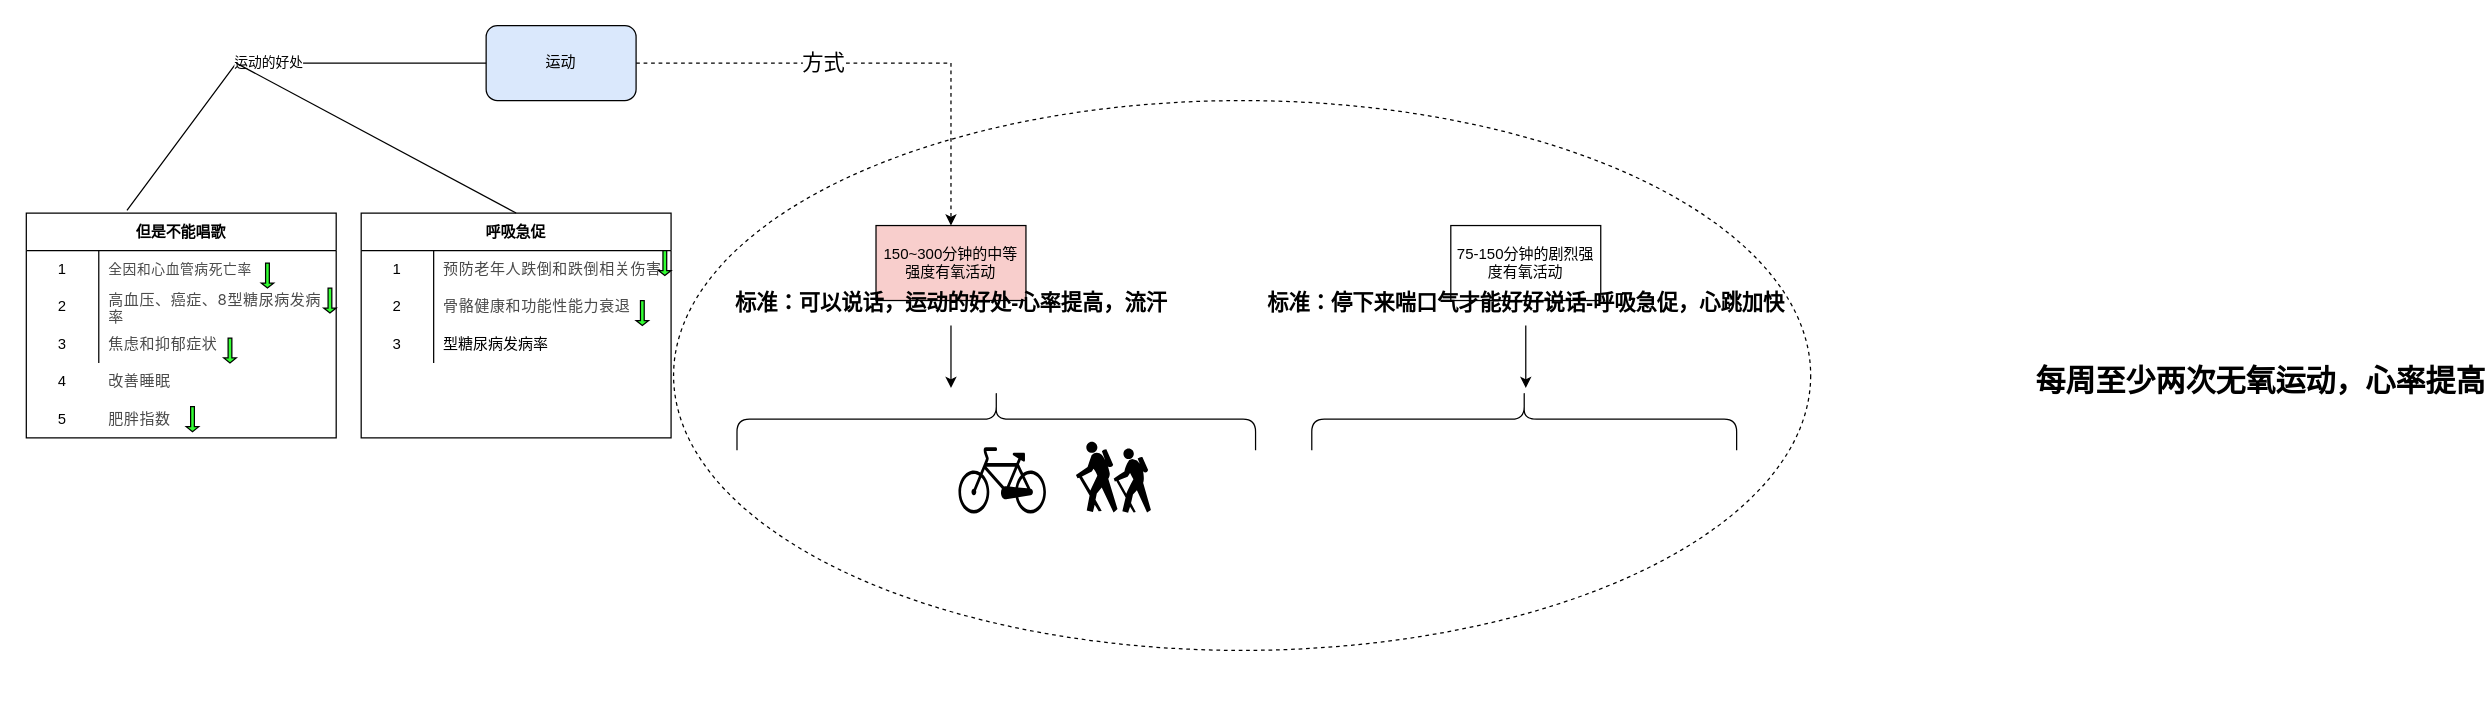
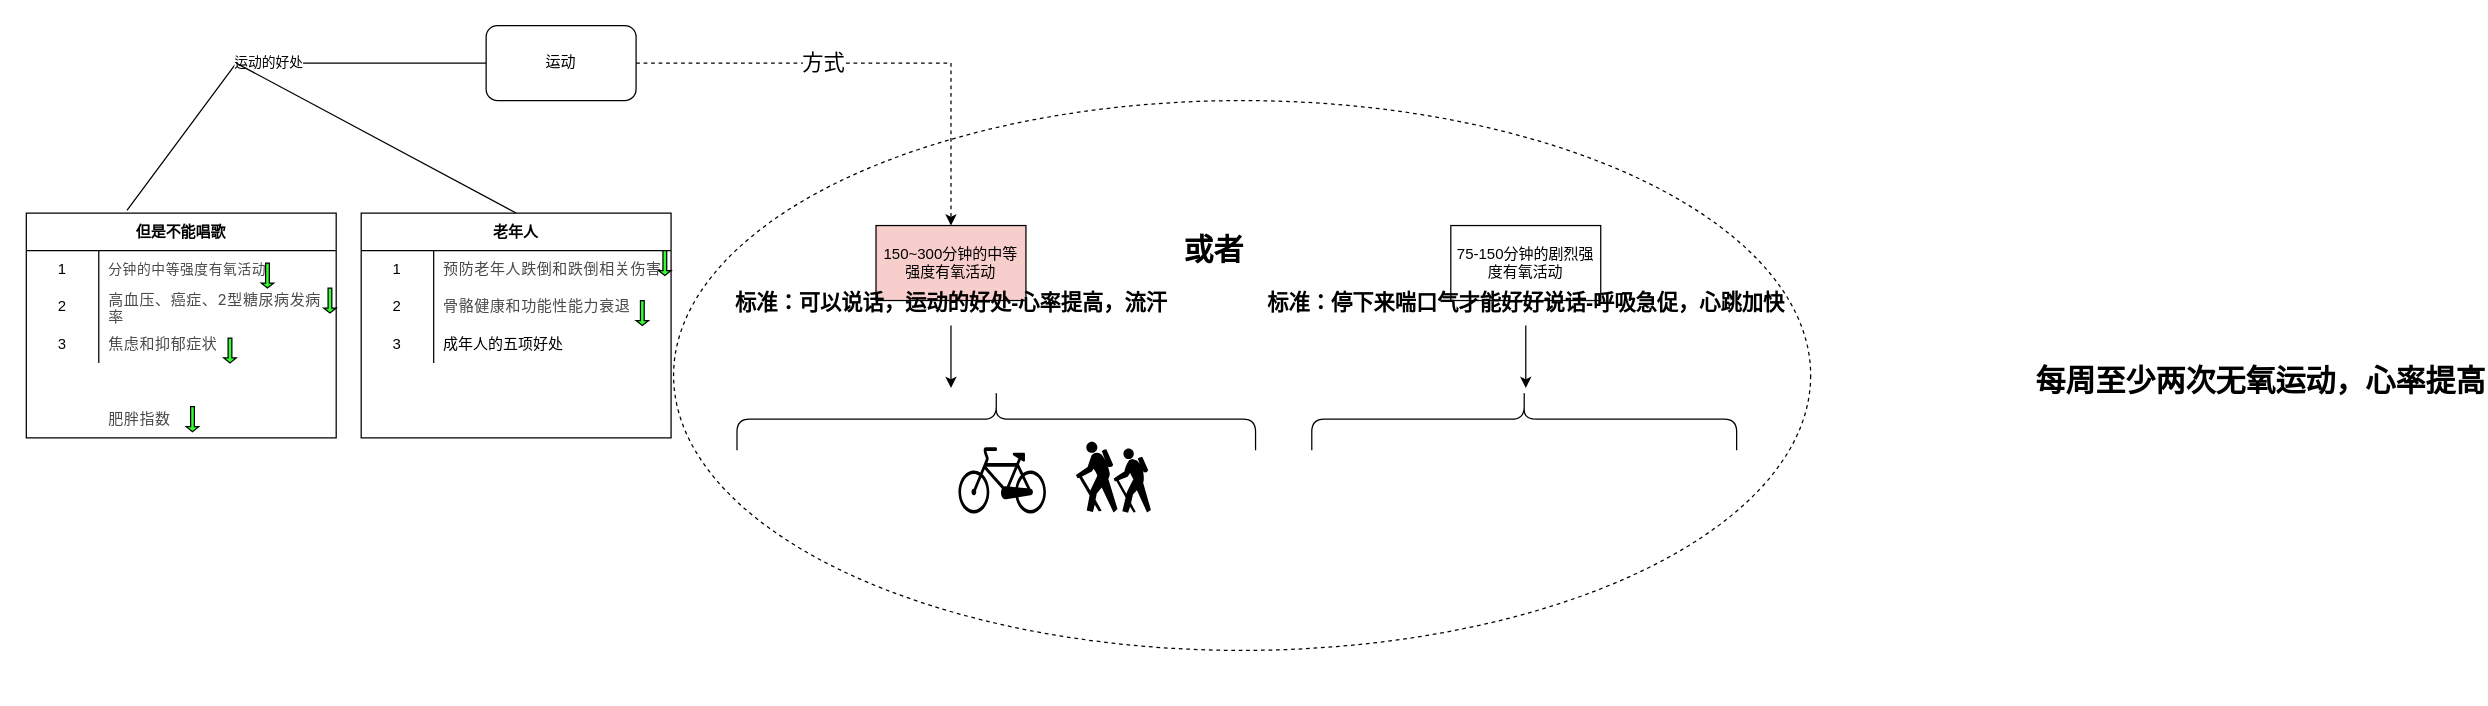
node "运动": fillcolor #dae8fc -> #ffffff
node "呼吸急促": label "呼吸急促" -> "老年人"
node "或者": added
node "全因和心血管病死亡率": label "全因和心血管病死亡率" -> "分钟的中等强度有氧活动"
node "高血压、癌症、8型糖尿病发病率": label "高血压、癌症、8型糖尿病发病率" -> "高血压、癌症、2型糖尿病发病率"
node "型糖尿病发病率": label "型糖尿病发病率" -> "成年人的五项好处"
node "4": removed
node "改善睡眠": removed
node "5": removed
